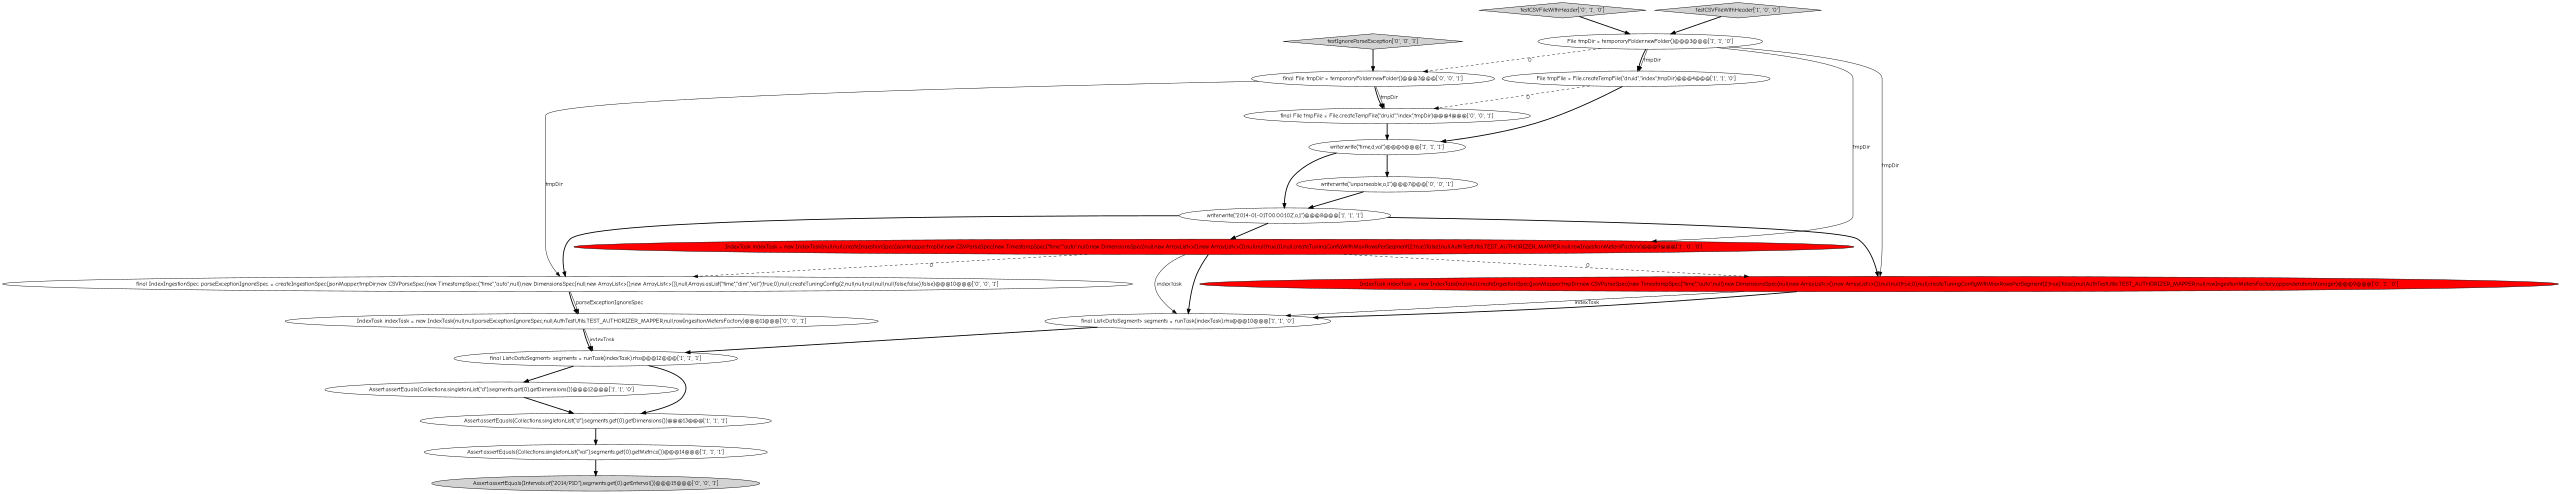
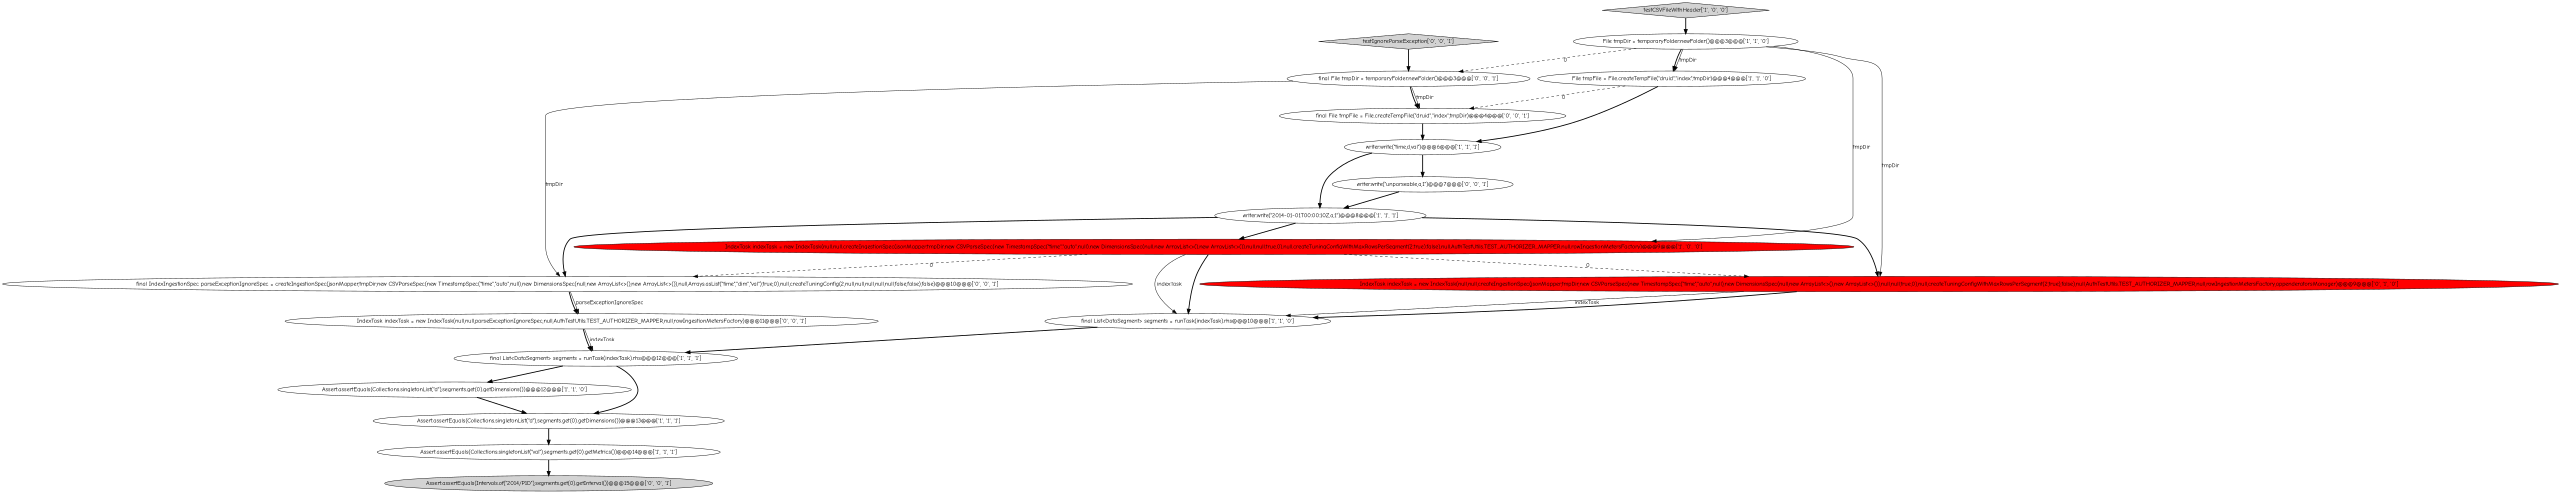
node "testCSVFileWithHeader['0', '1', '0']": removed
